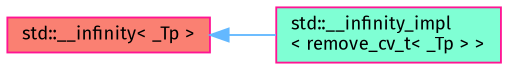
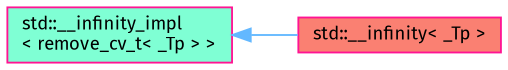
edge "std::__infinity_impl < remove_cv_t< _Tp > >" -> "std::__infinity< _Tp >": reversed
